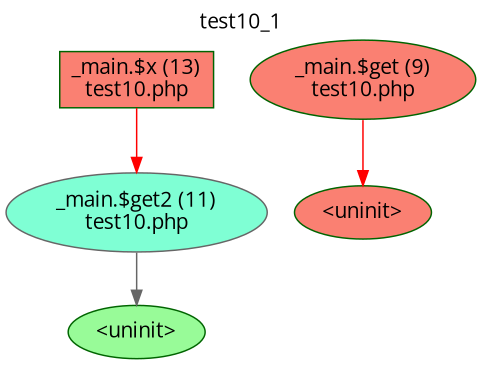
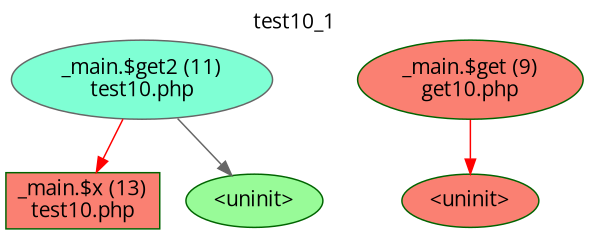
node "_main.$get (9) test10.php": label "_main.$get (9) test10.php" -> "_main.$get (9) get10.php"
edge "_main.$x (13) test10.php" -> "_main.$get2 (11) test10.php": reversed
